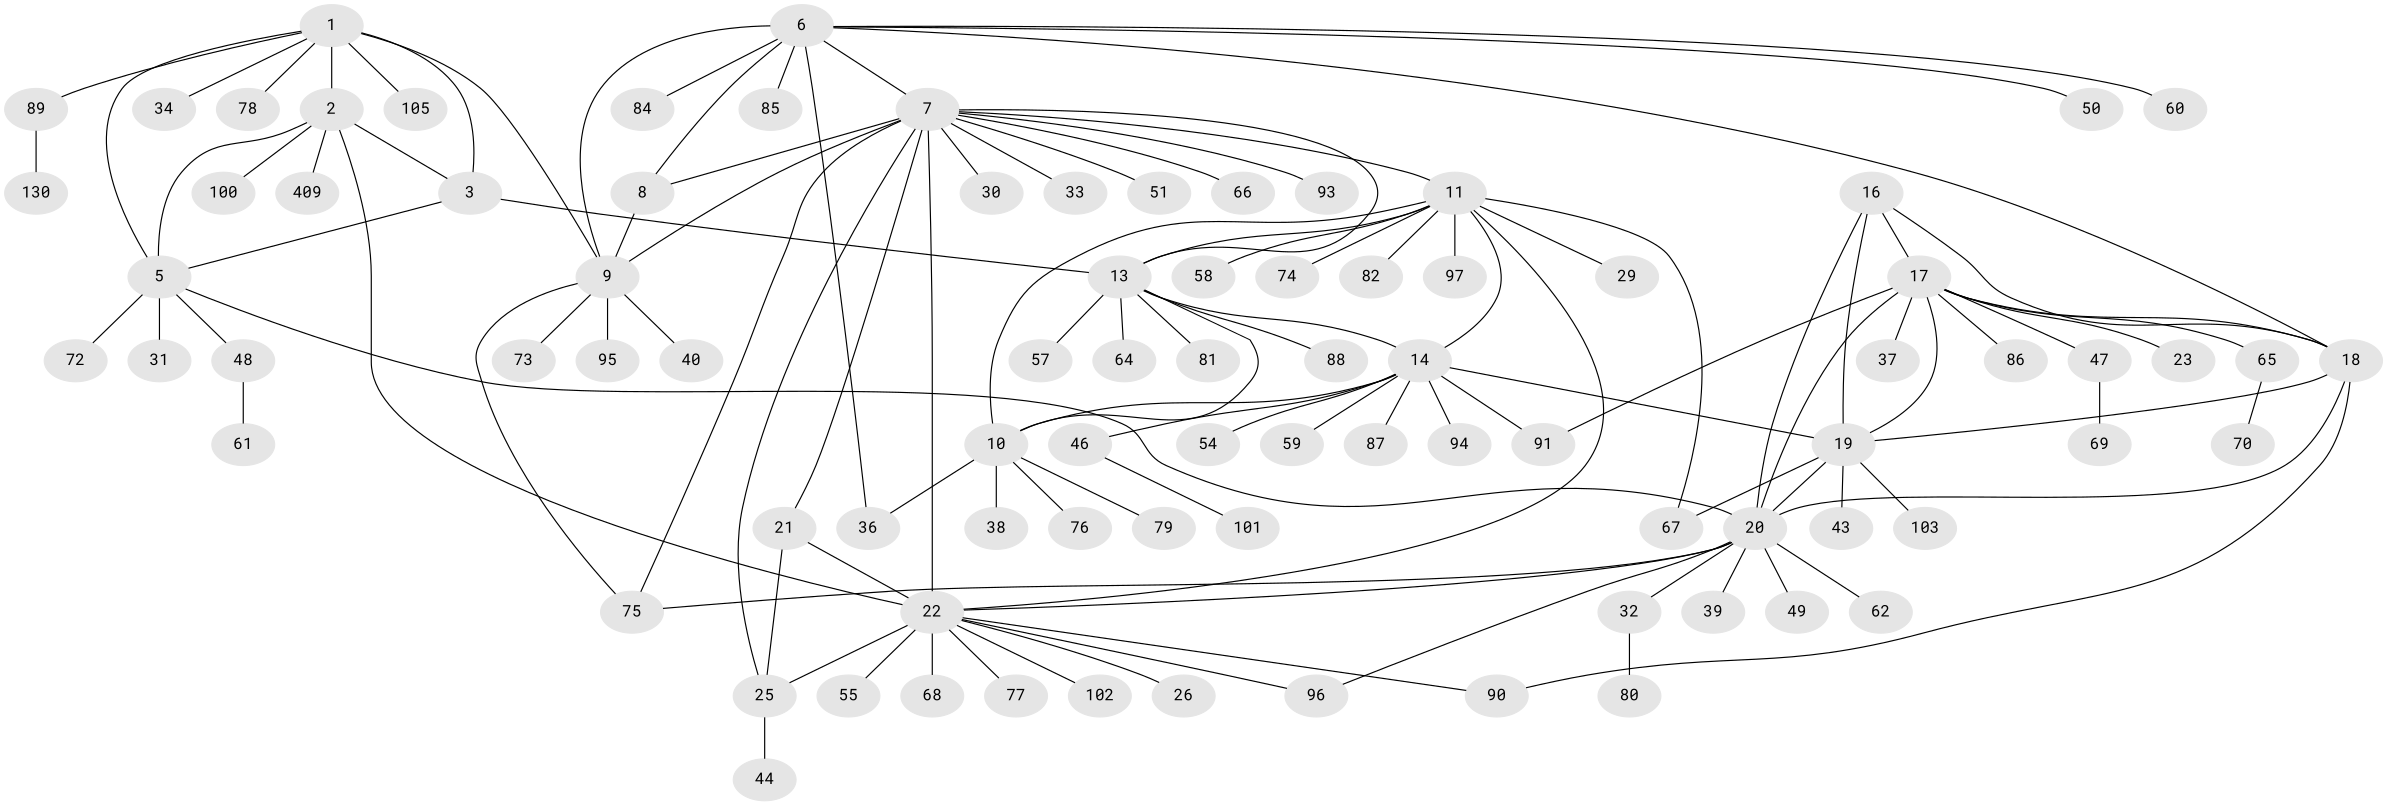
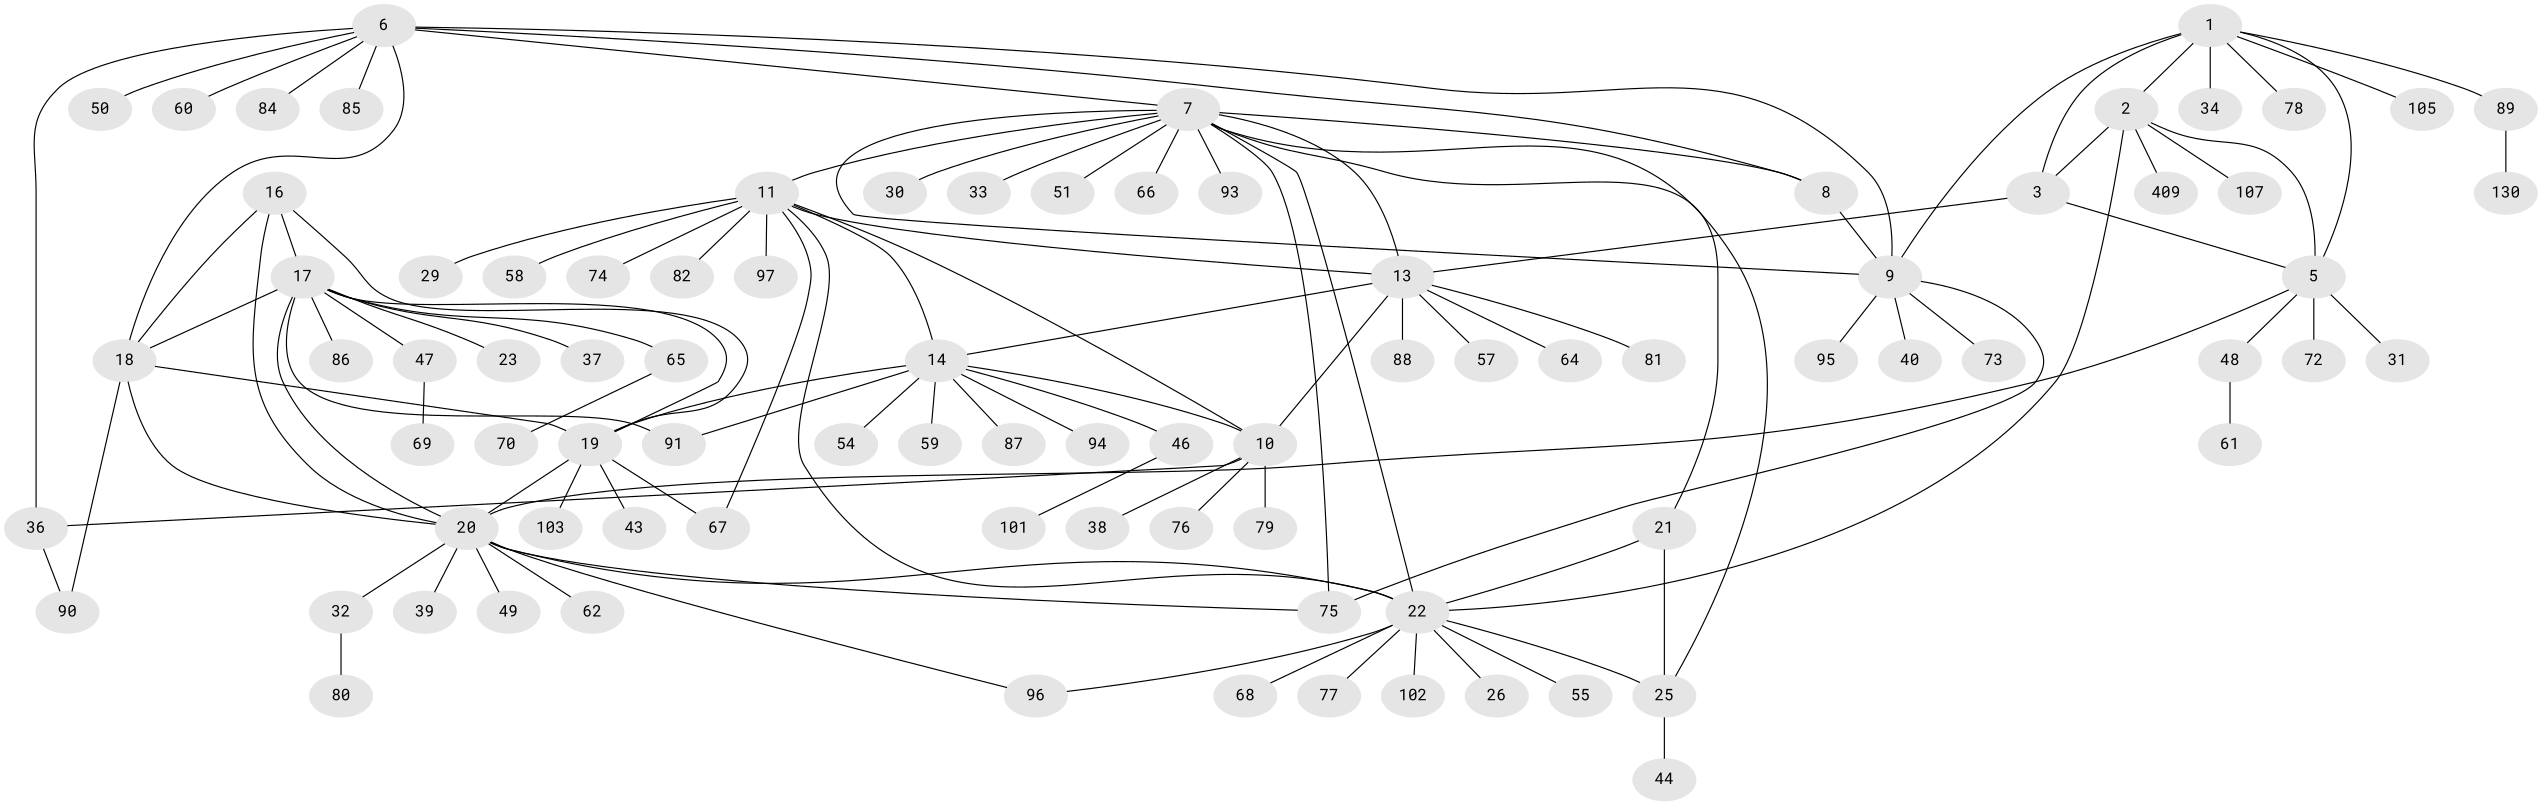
node "100": label "100" -> "107"
edge "22" -- "90": now "36" -- "90"
